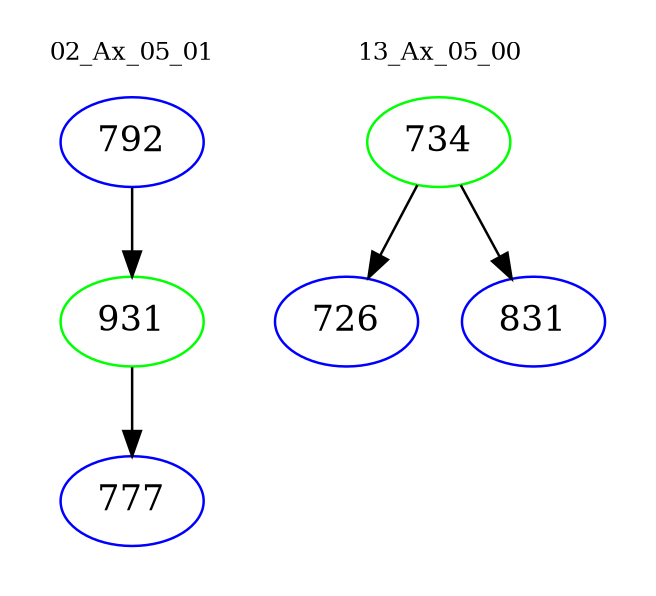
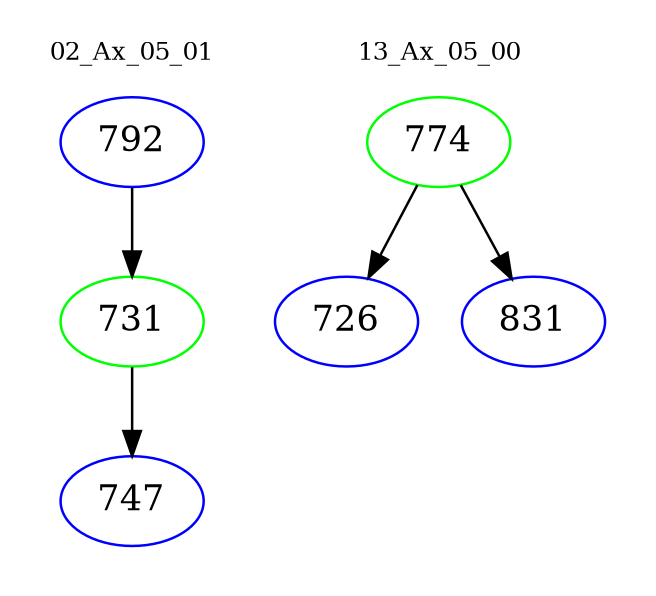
node "734": label "734" -> "774"
node "931": label "931" -> "731"
node "777": label "777" -> "747"
